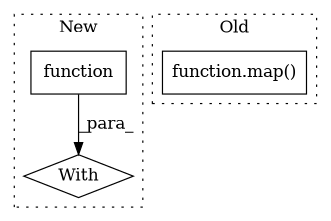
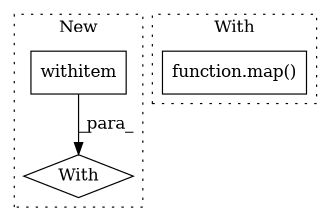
cluster "Old": label "Old" -> "With"
node "function": label "function" -> "withitem"
